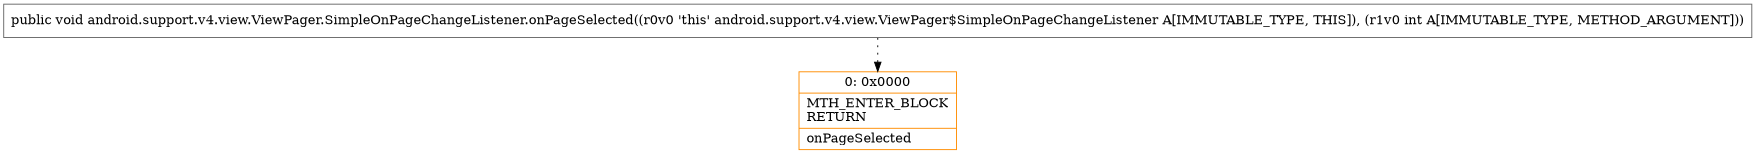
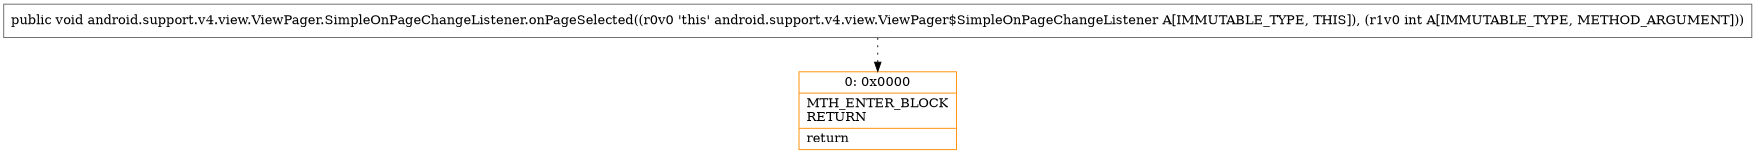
node "0: 0x0000": text "onPageSelected" -> "return"
